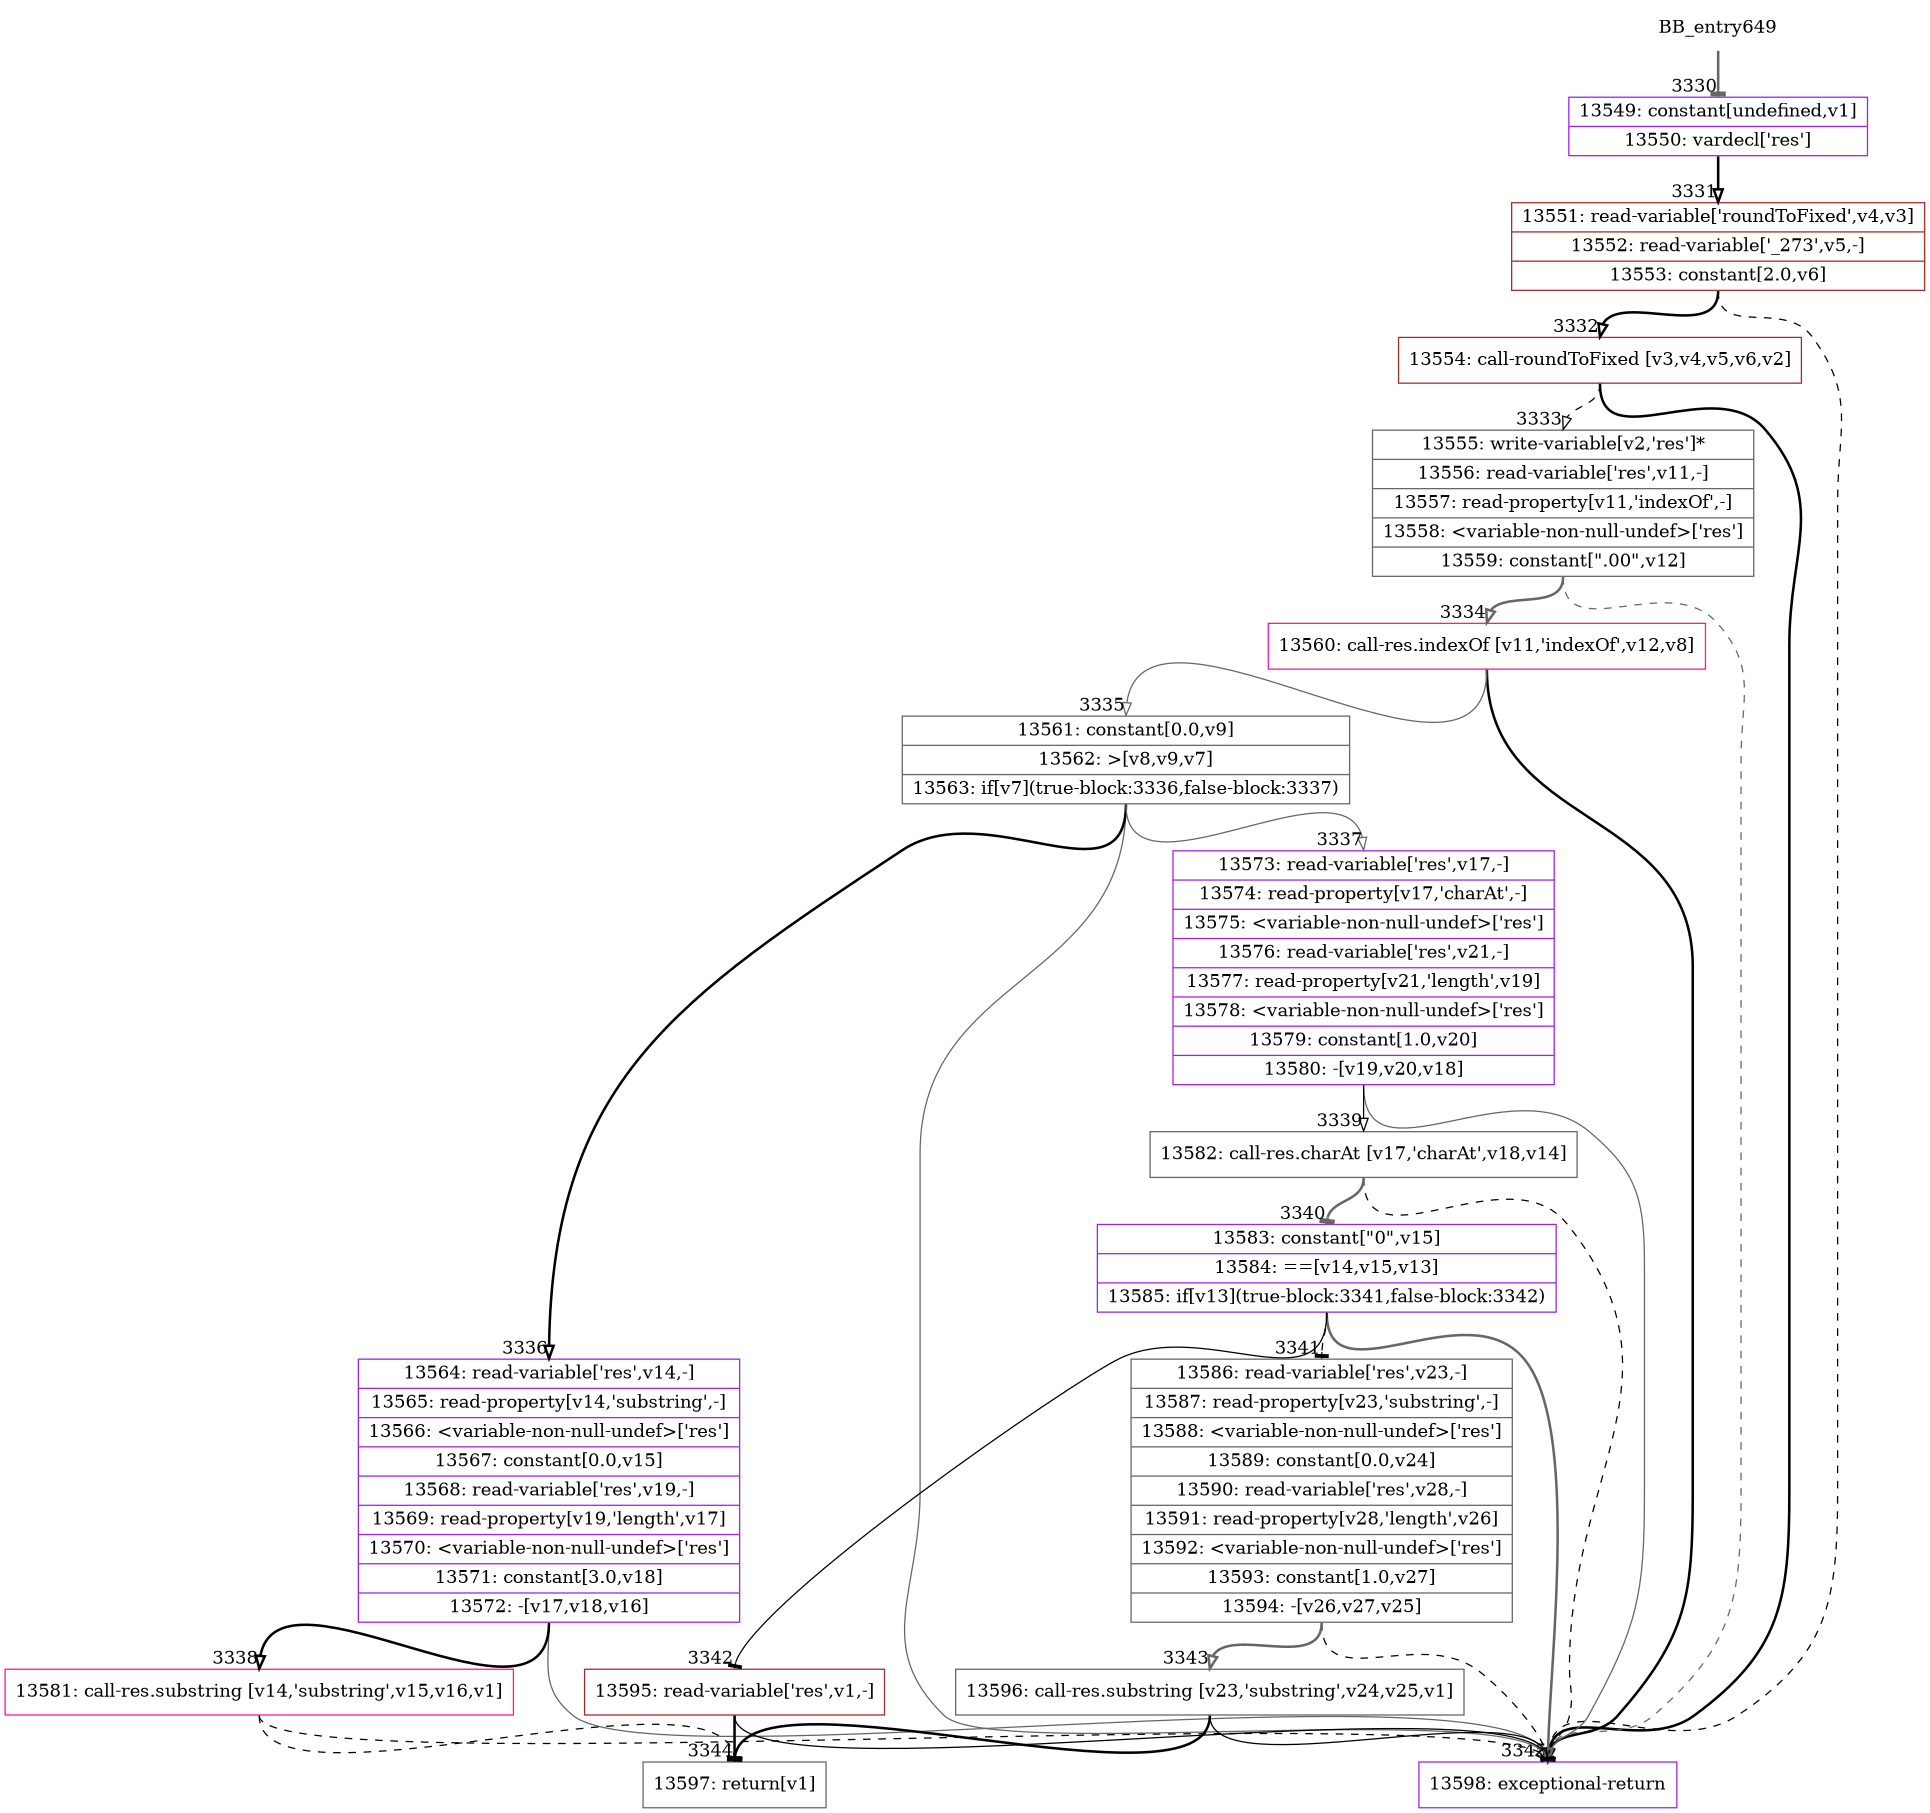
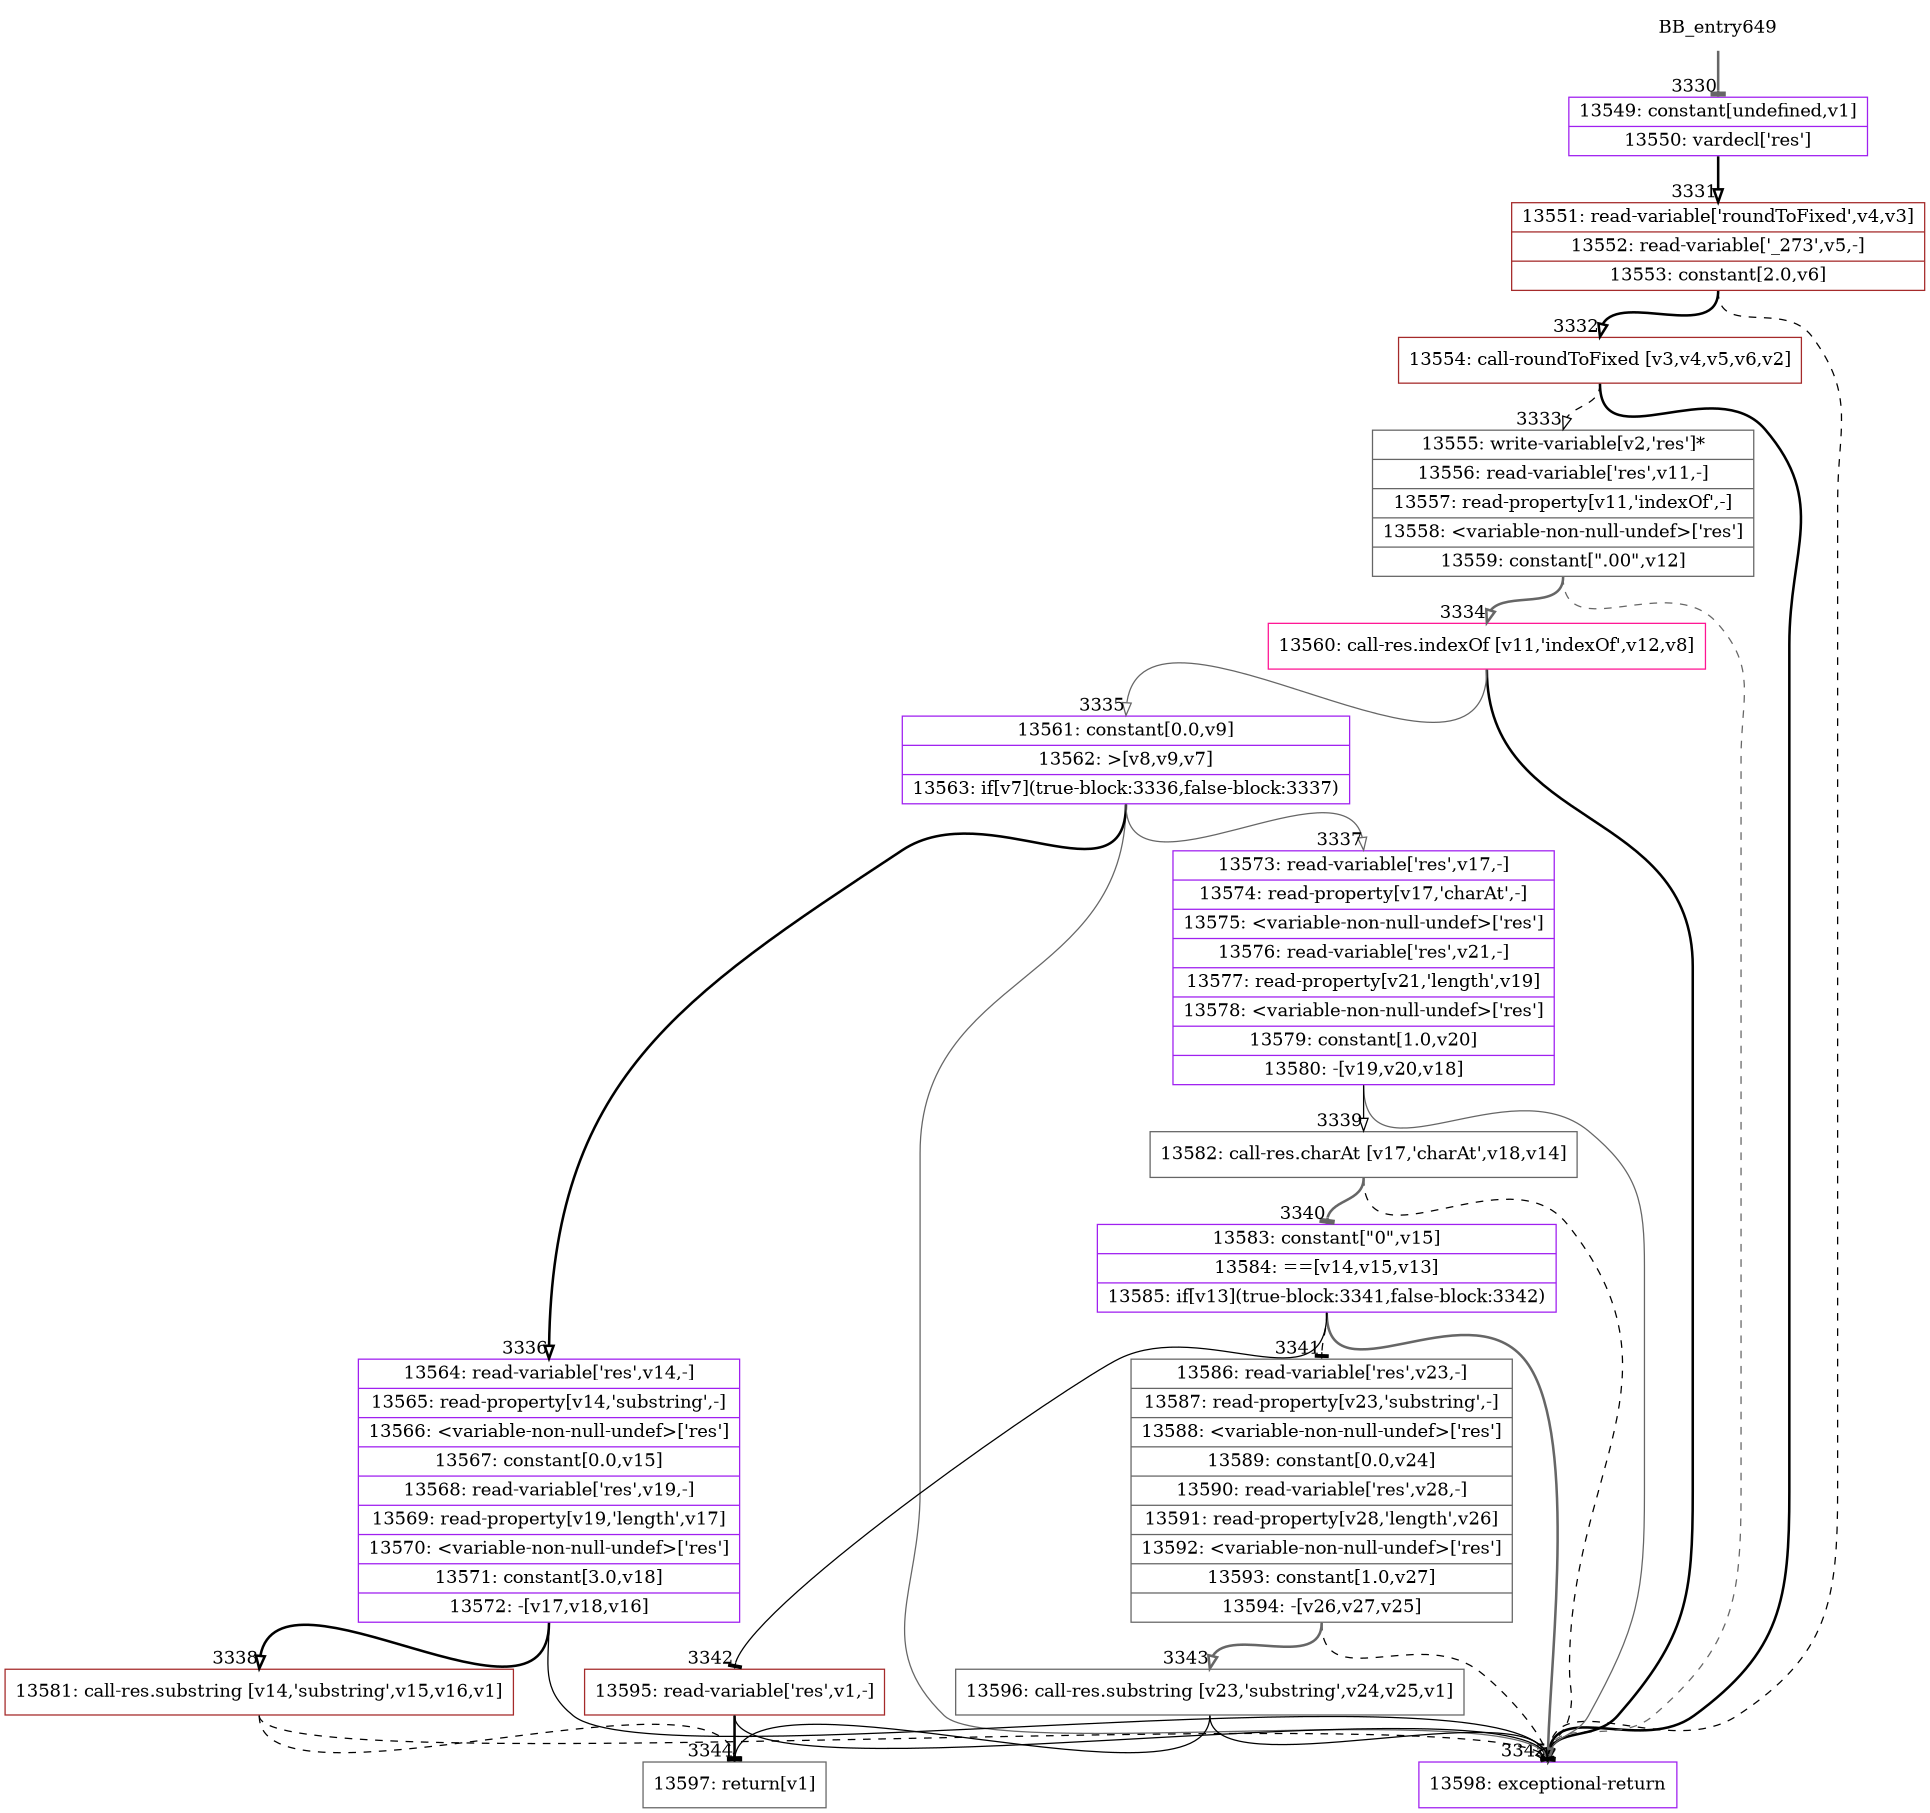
node "13561: constant[0.0,v9]": color gray40 -> purple
node "13581: call-res.substring [v14,'substring',v15,v16,v1]": color deeppink -> brown
edge "13564: read-variable['res',v14,-]" -> "13598: exceptional-return": color gray40 -> black
edge "13596: call-res.substring [v23,'substring',v24,v25,v1]" -> "13597: return[v1]": style bold -> solid
